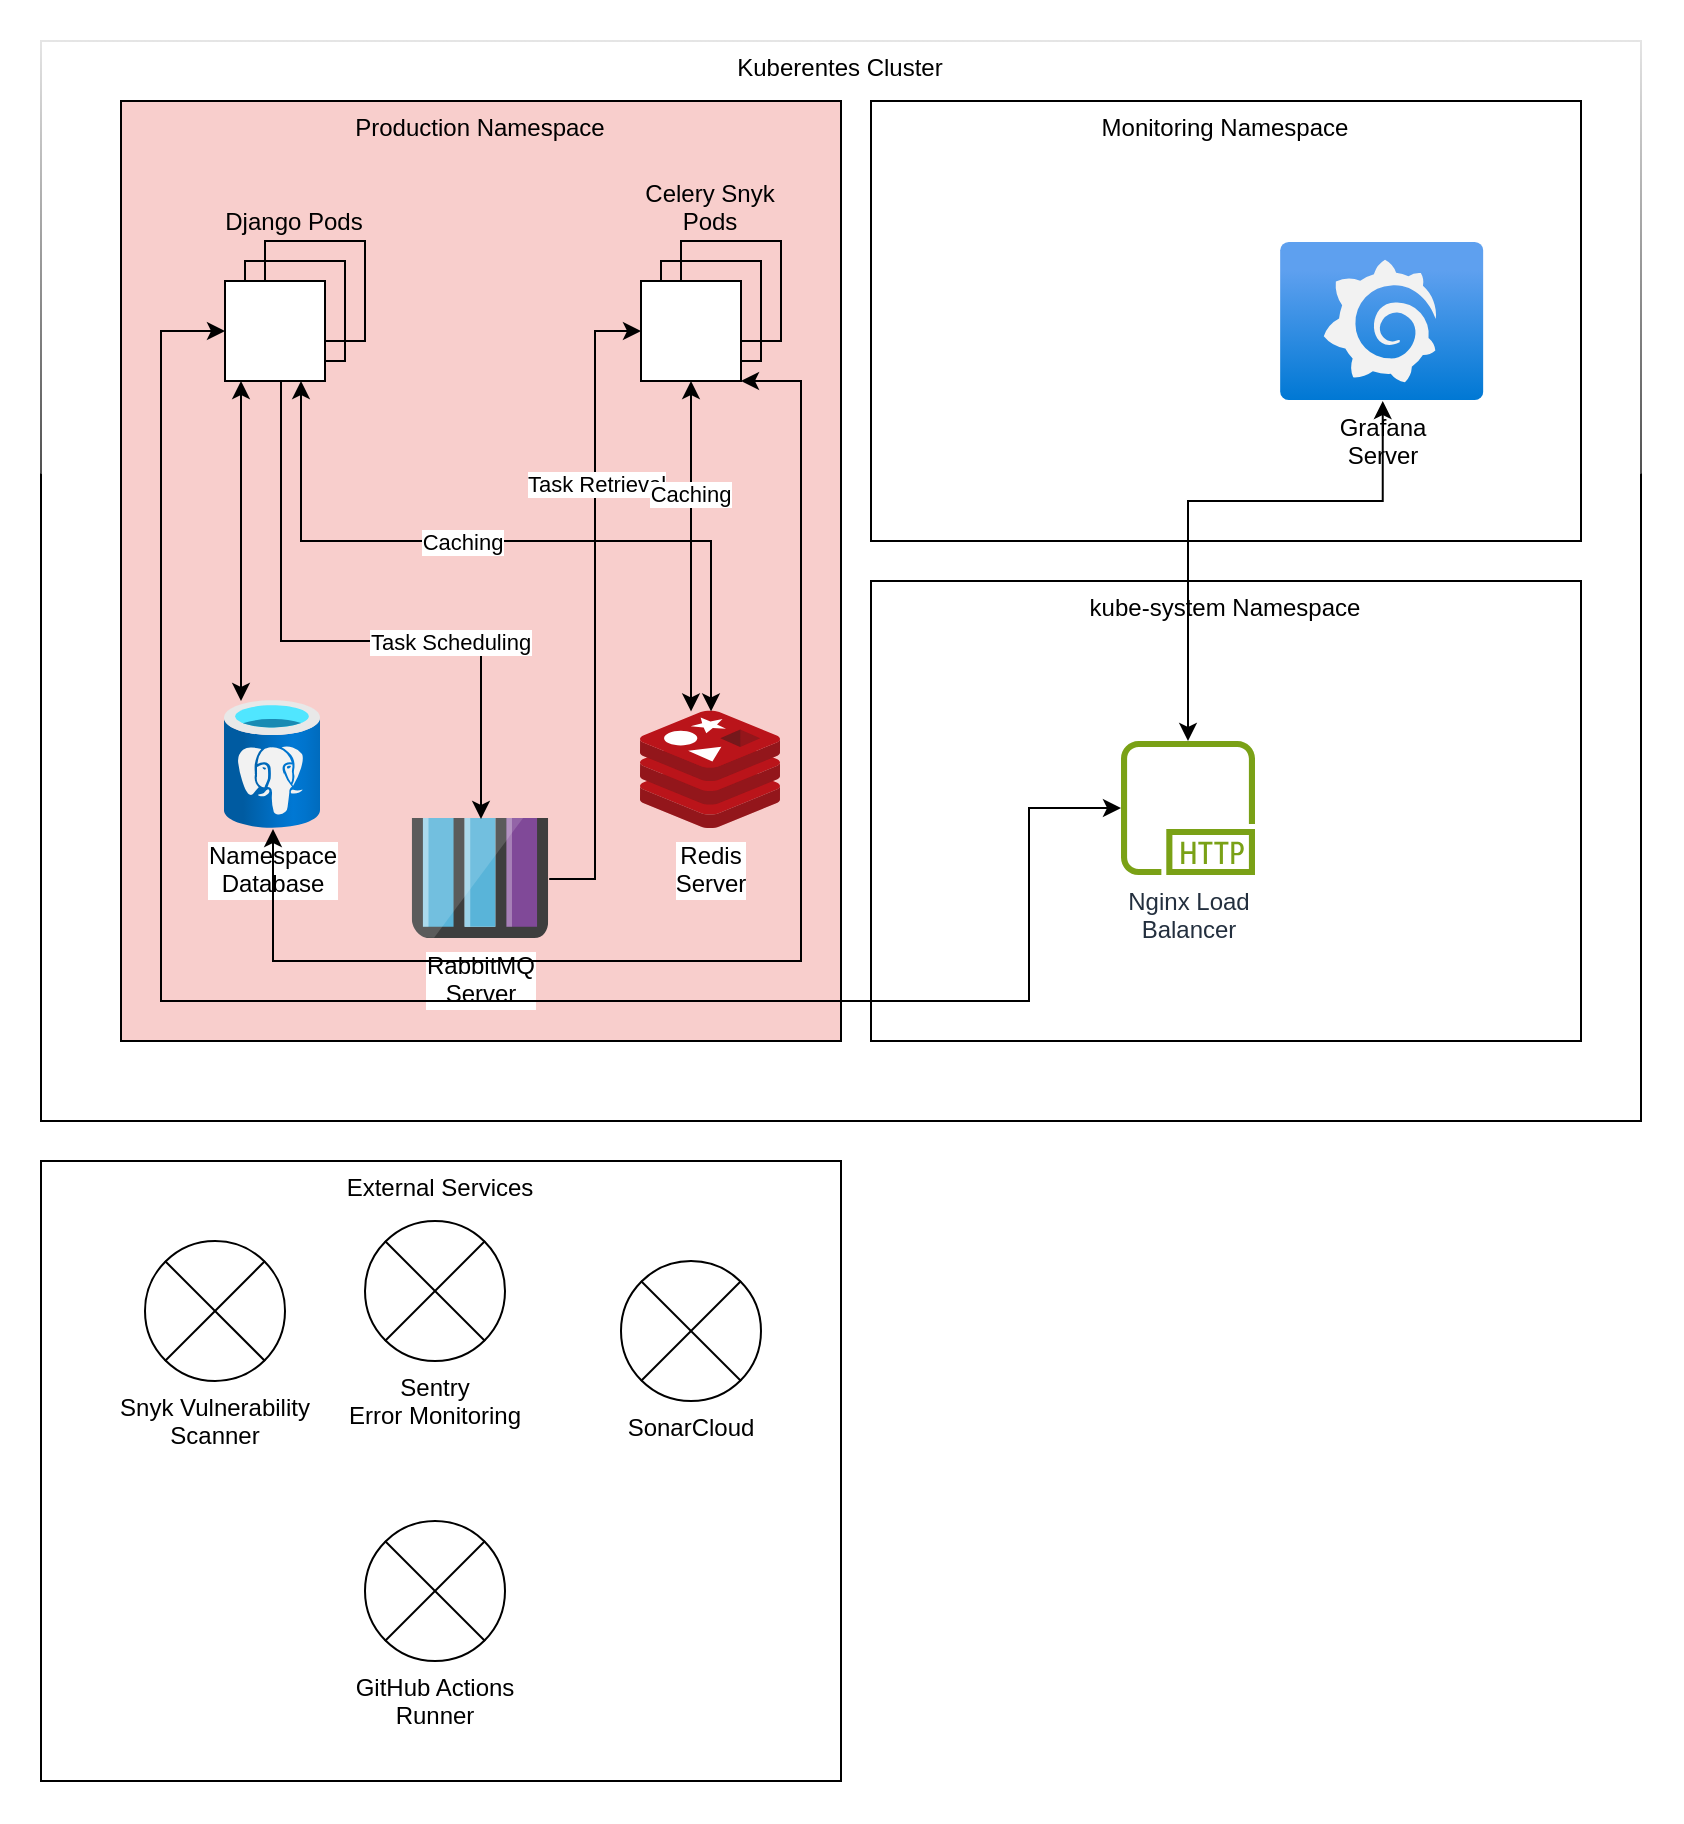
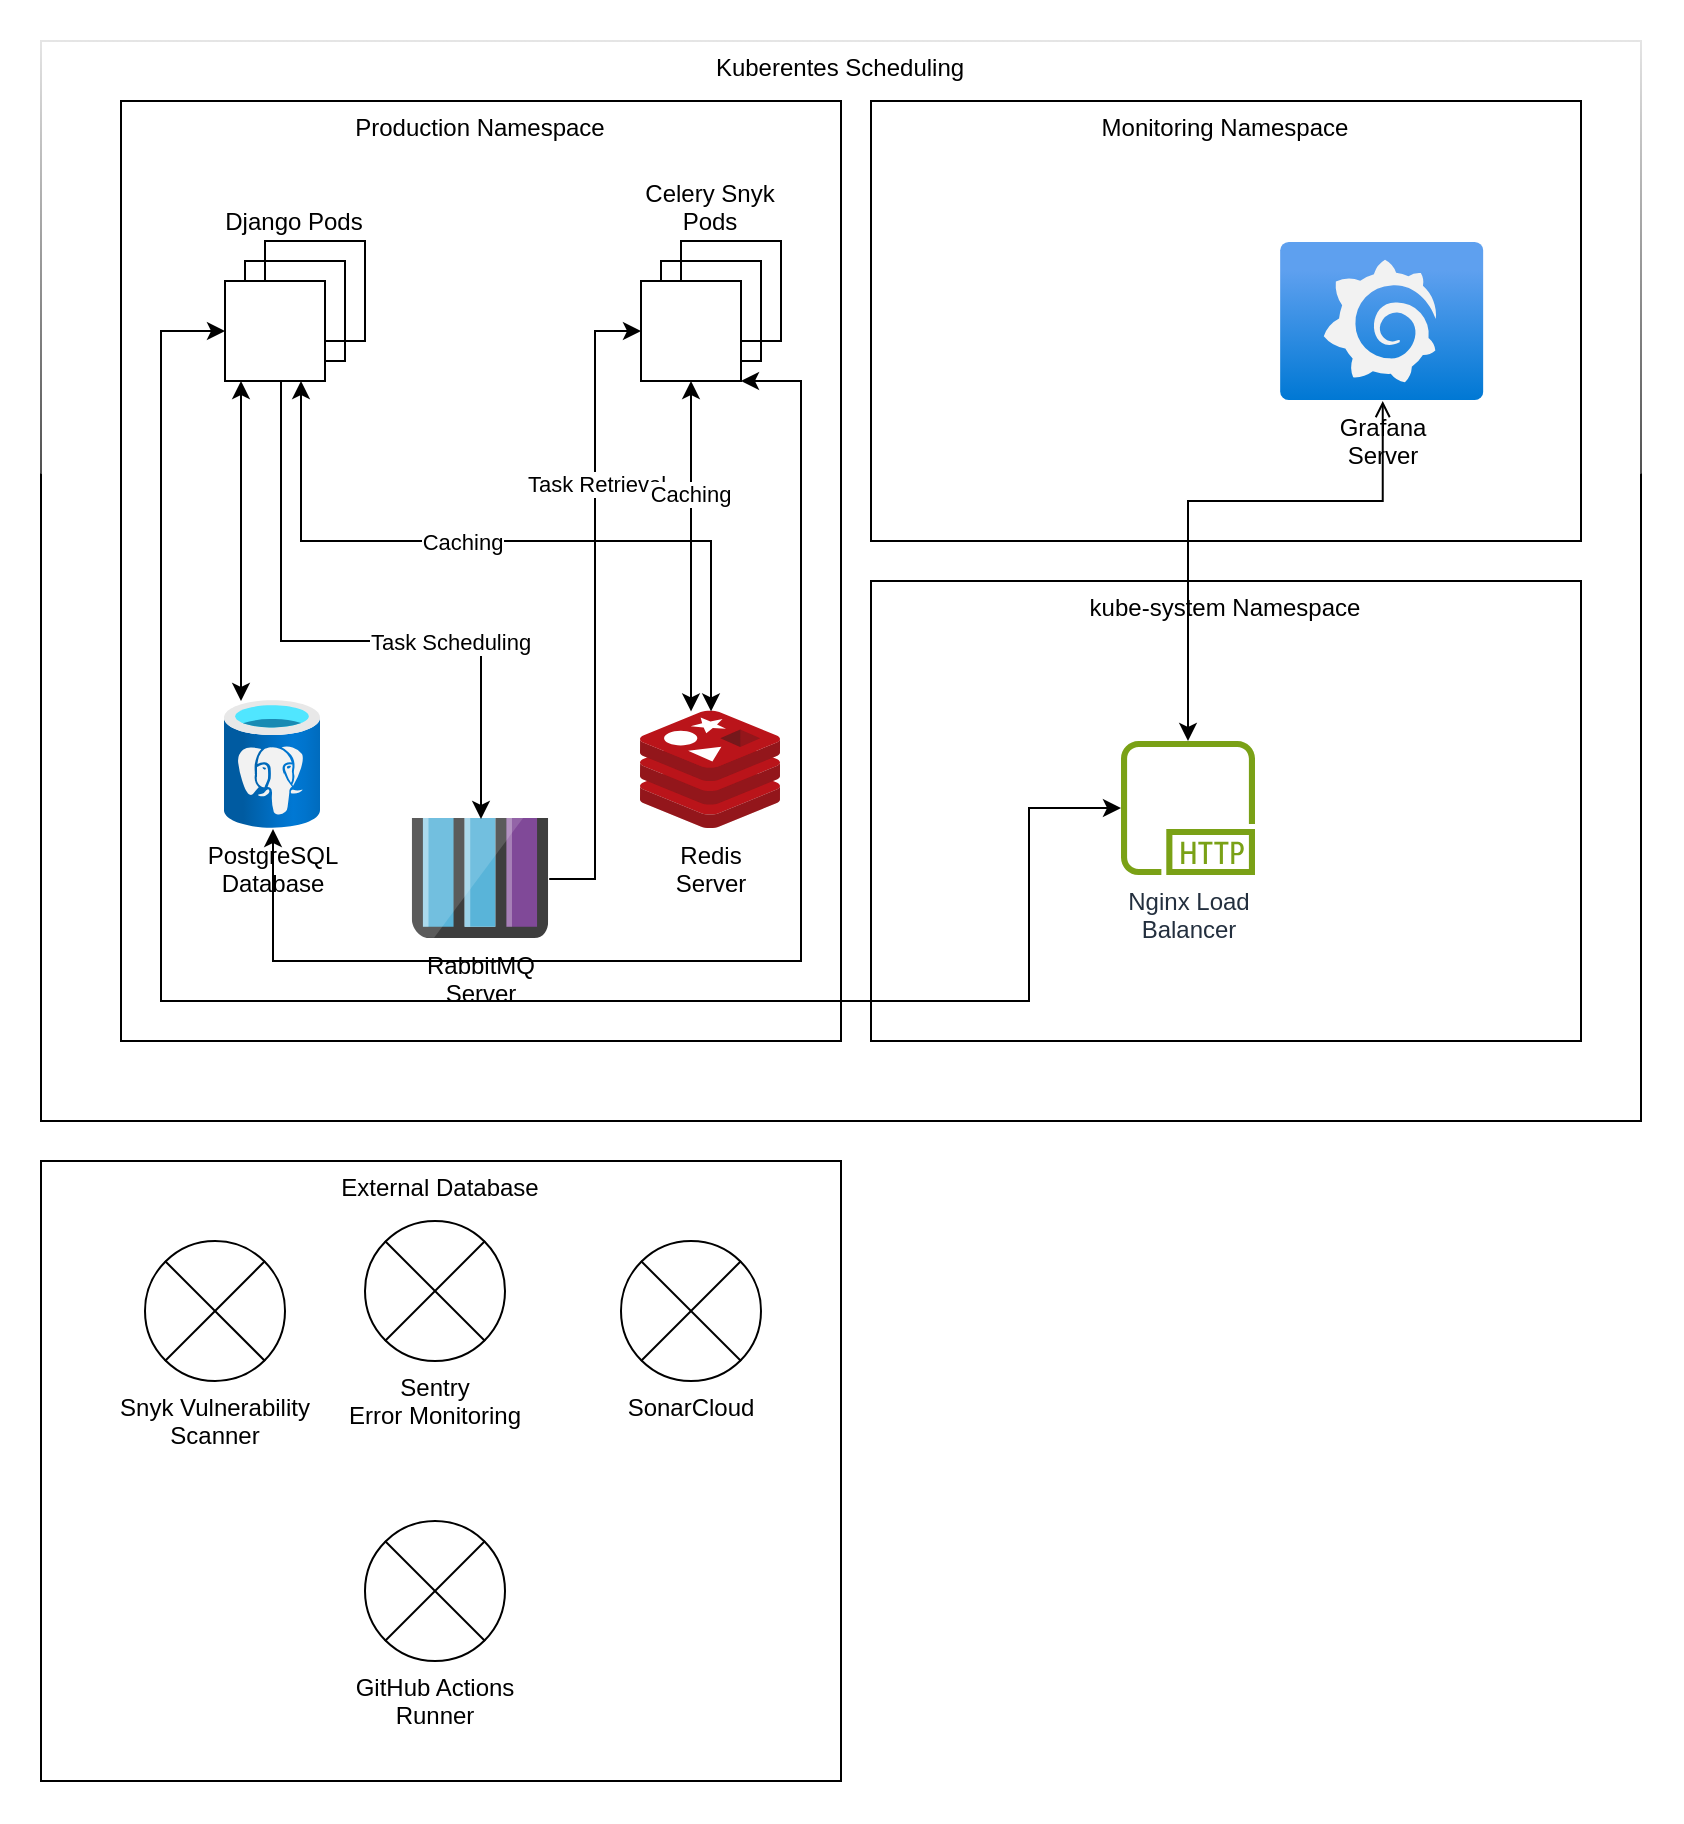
node "Kuberentes Cluster": label "Kuberentes Cluster" -> "Kuberentes Scheduling"
edge "Grafana Server" -- "Nginx Load Balancer": arrowhead classic -> open
node "Production Namespace": fillcolor #f8cecc -> #ffffff
node "Namespace Database": label "Namespace Database" -> "PostgreSQL Database"
node "External Services": label "External Services" -> "External Database"
node "SonarCloud": moved (691, 1331) -> (691, 1311)
